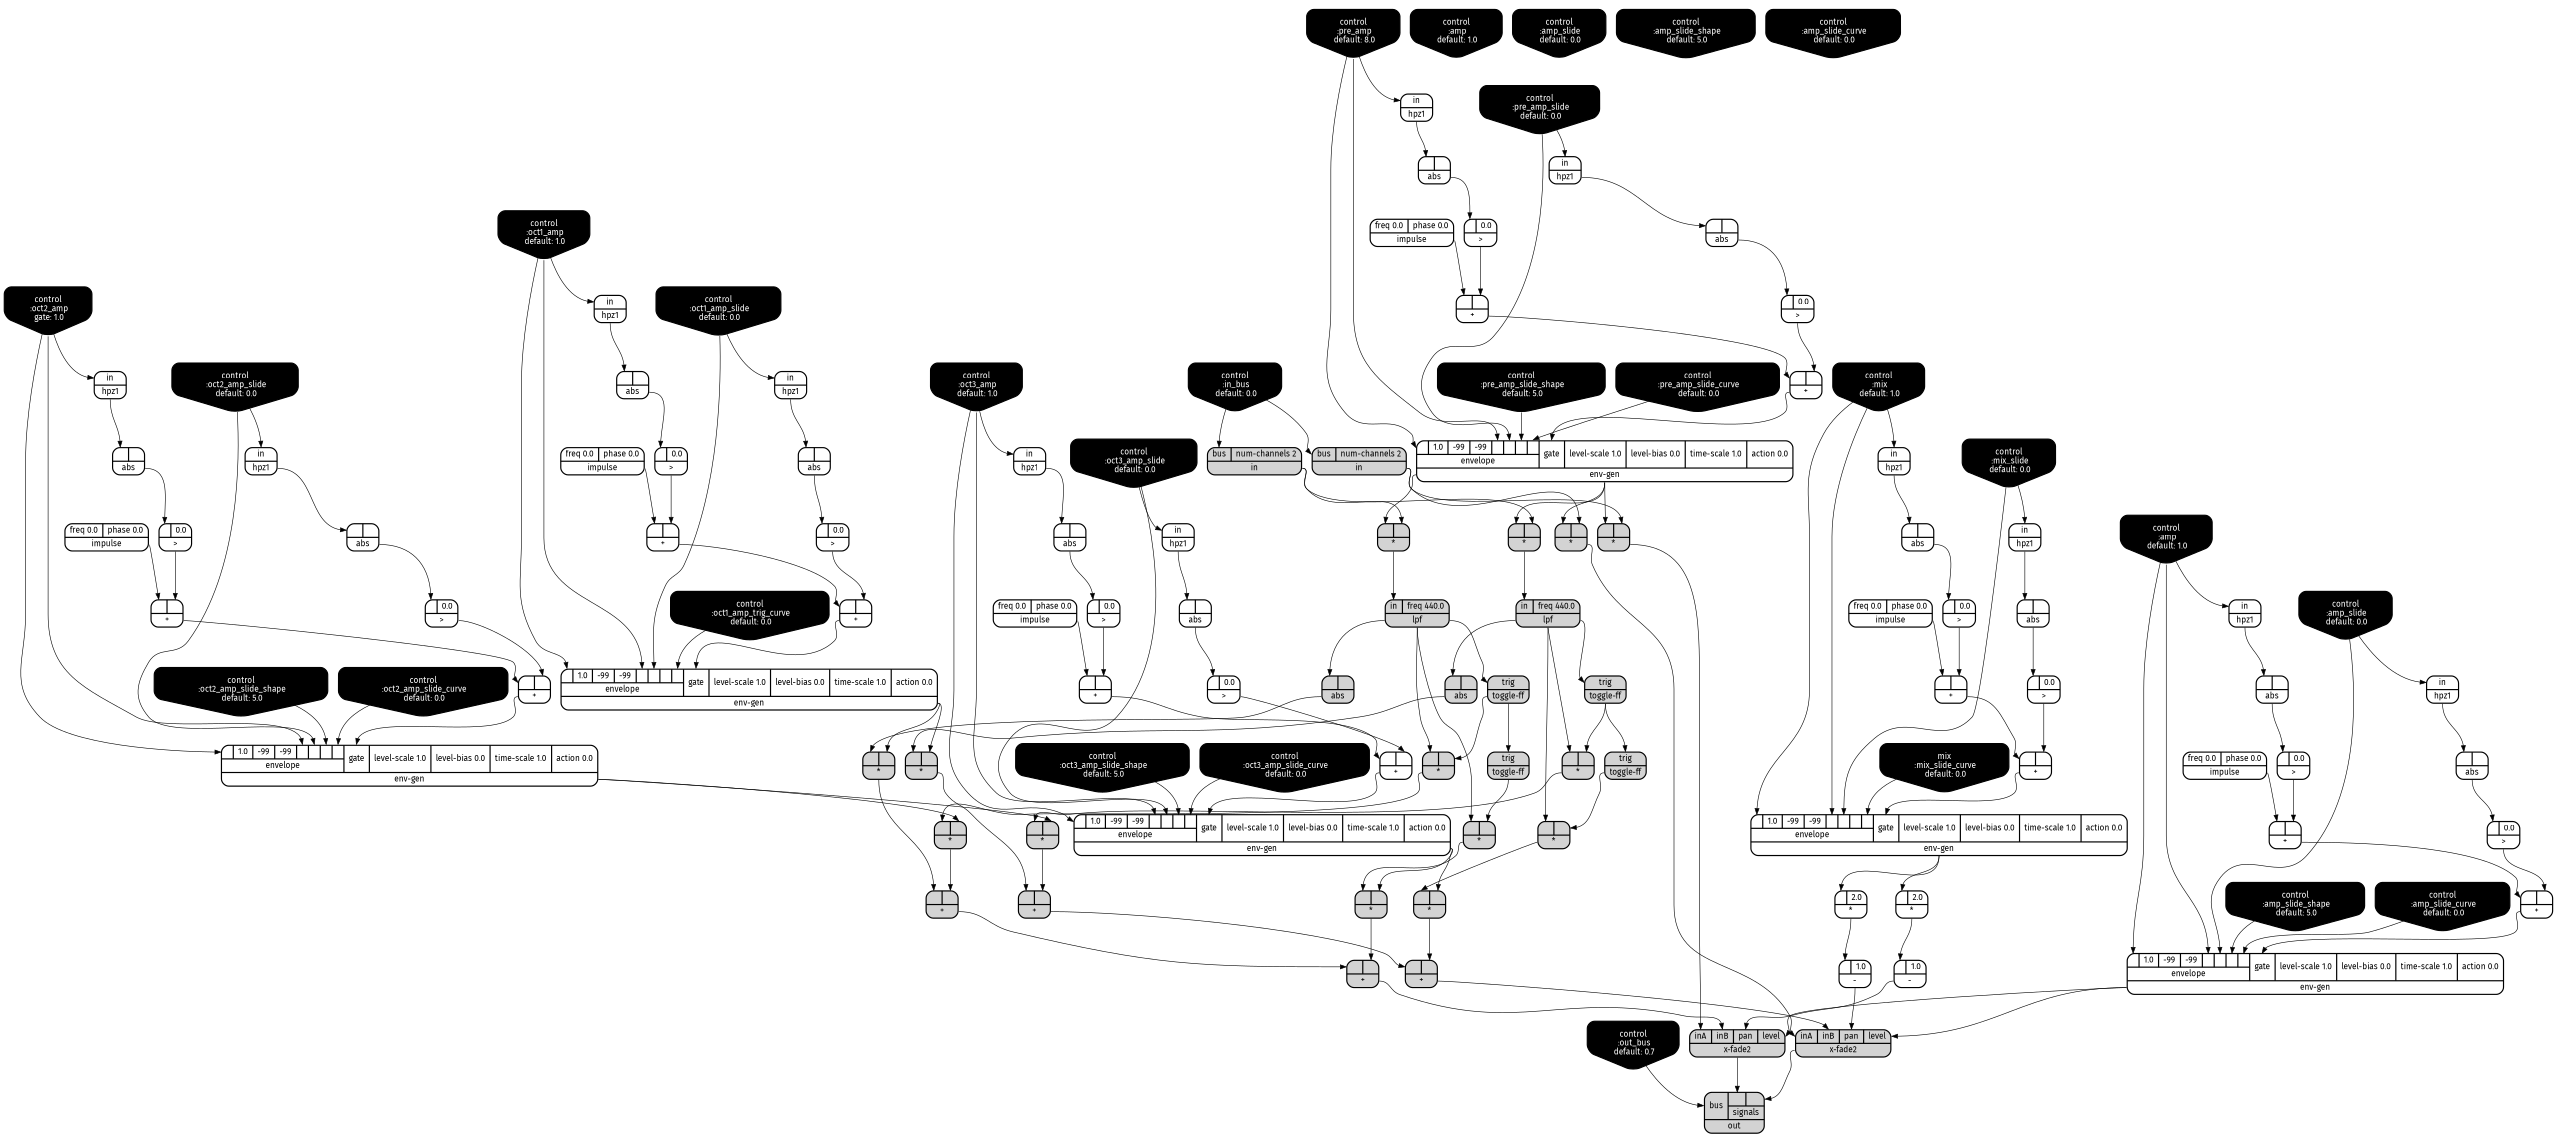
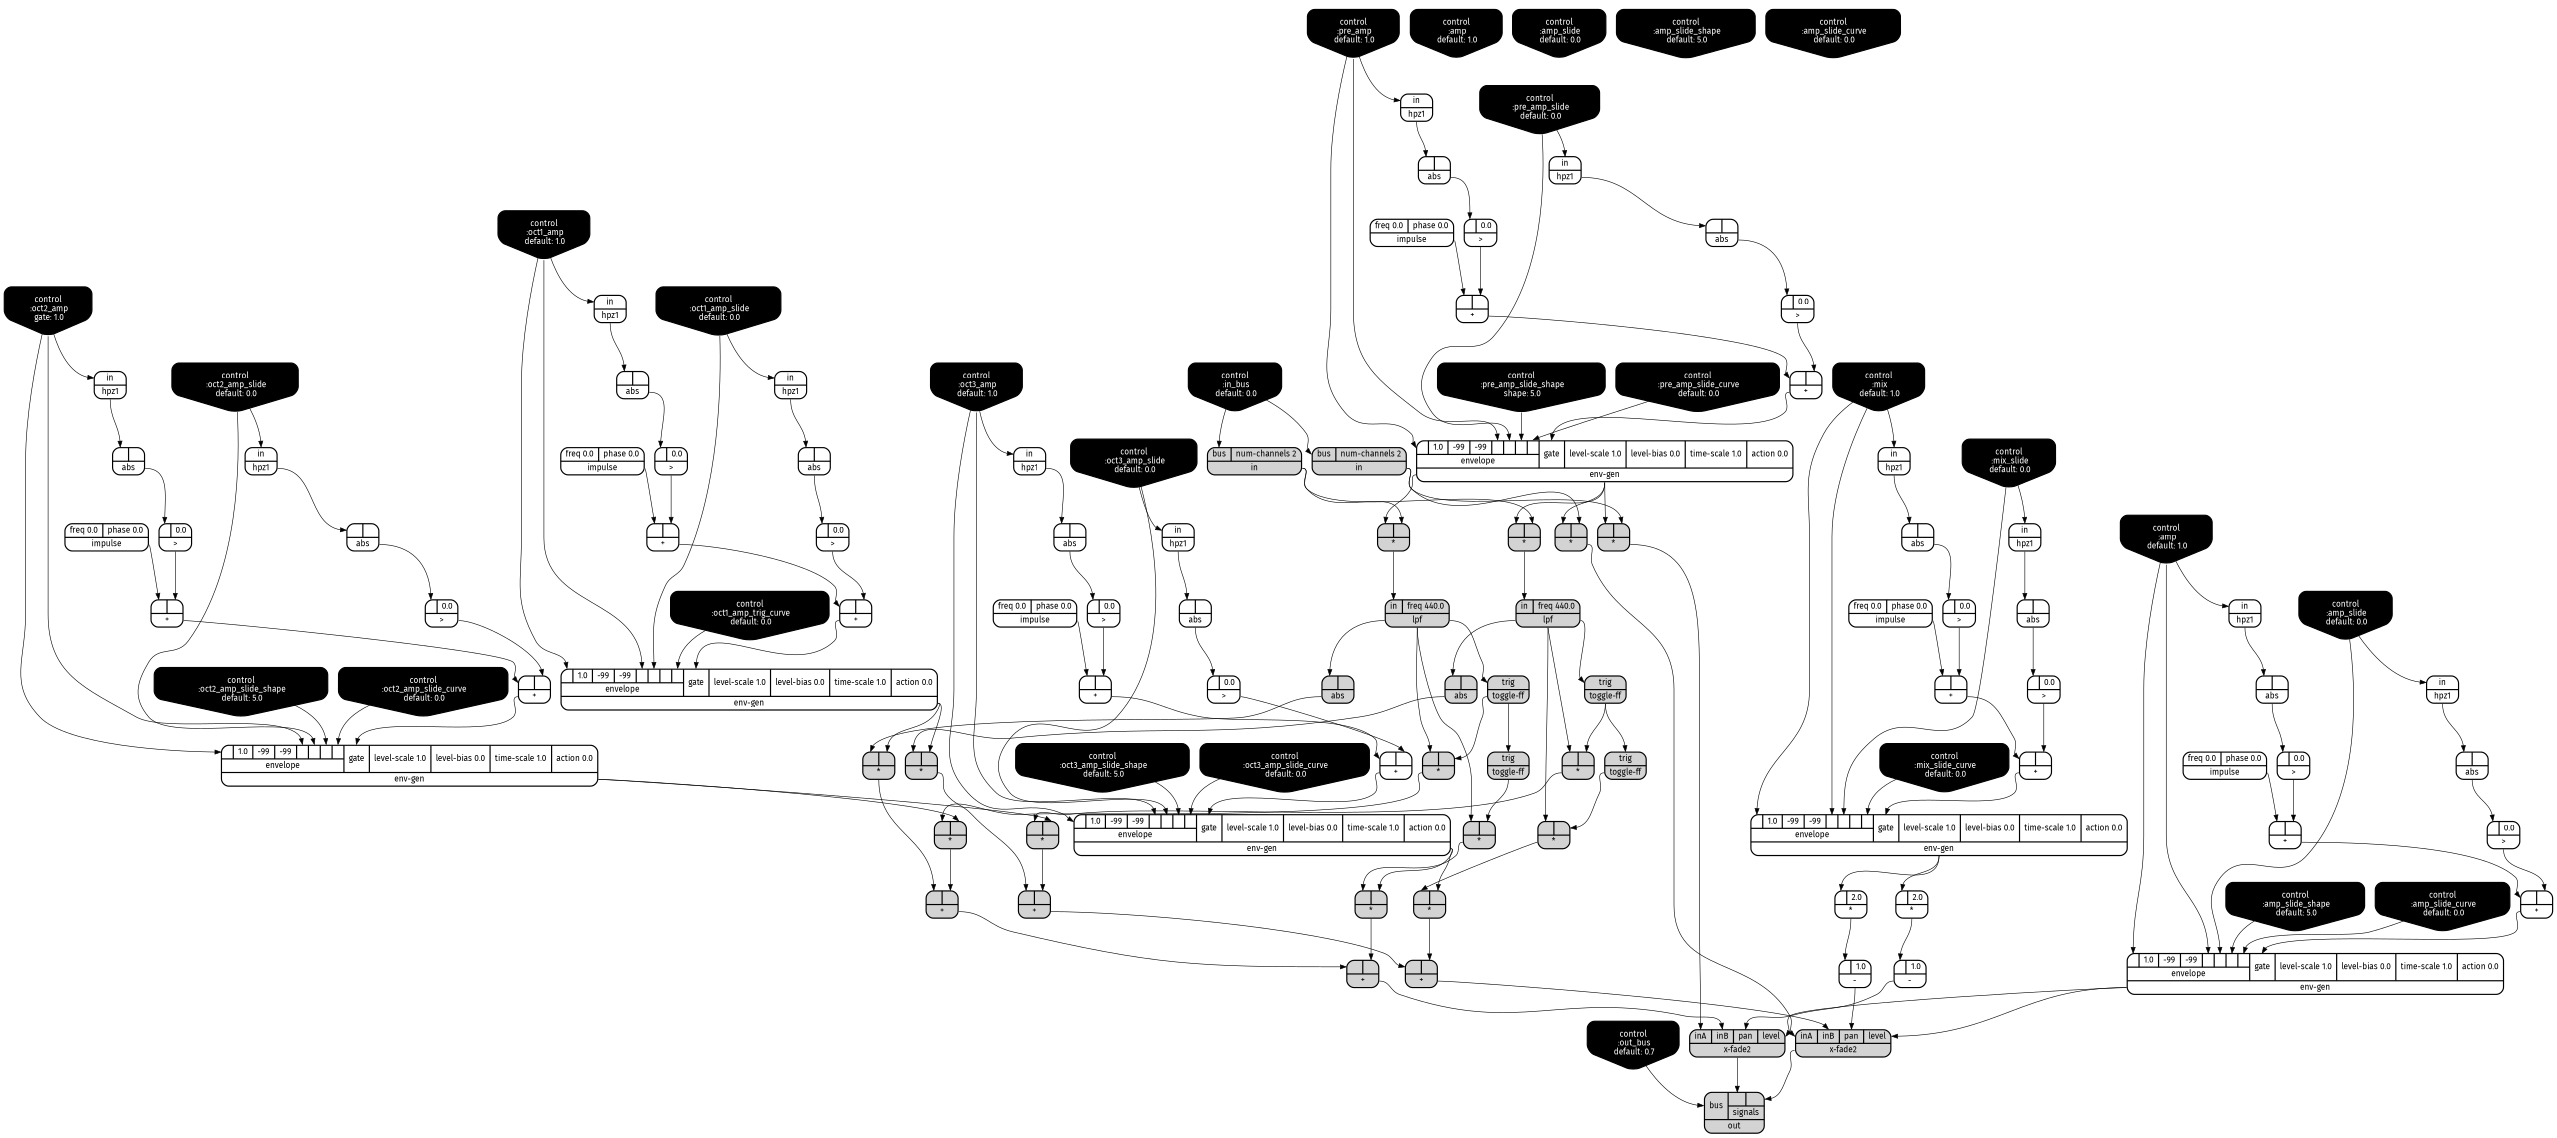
node "control :pre_amp default: 8.0": label "control :pre_amp default: 8.0" -> "control :pre_amp default: 1.0"
node "control :pre_amp_slide_shape default: 5.0": label "control :pre_amp_slide_shape default: 5.0" -> "control :pre_amp_slide_shape shape: 5.0"
node "mix :mix_slide_curve default: 0.0": label "mix :mix_slide_curve default: 0.0" -> "control :mix_slide_curve default: 0.0"
